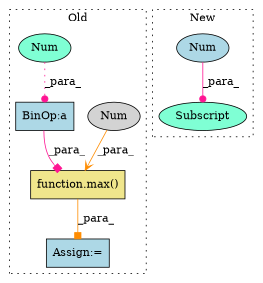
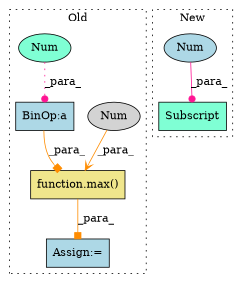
node "Subscript": shape ellipse -> box
edge "BinOp:a" -> "function.max()": color deeppink -> darkorange
